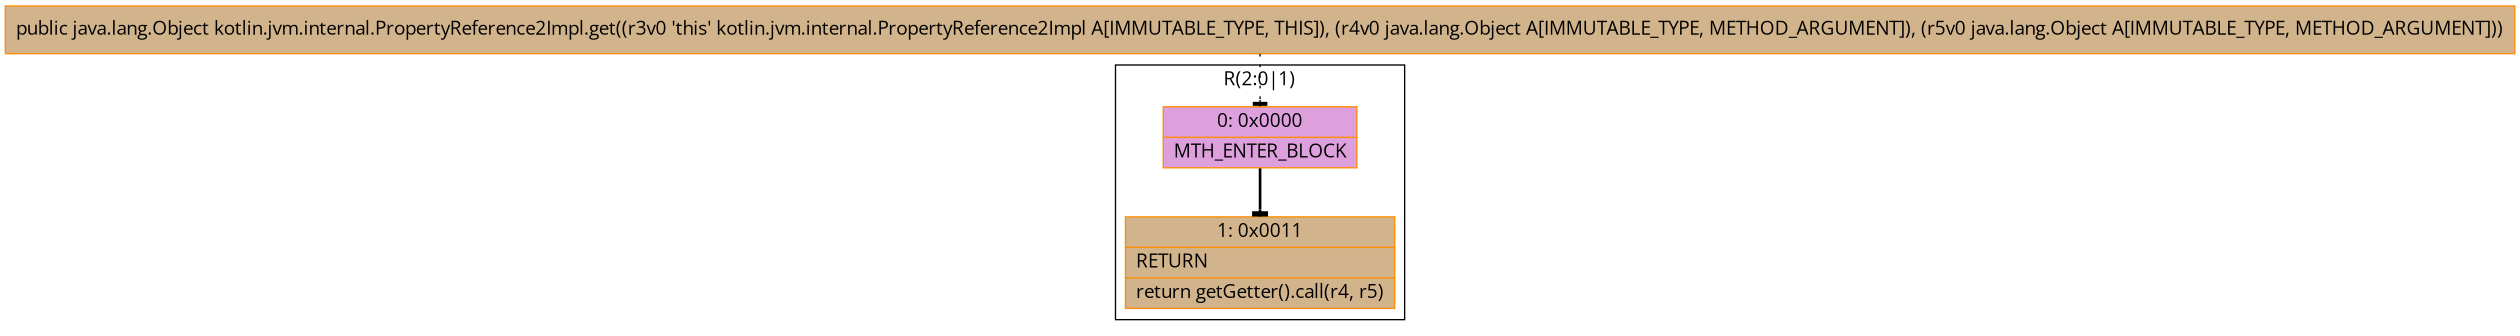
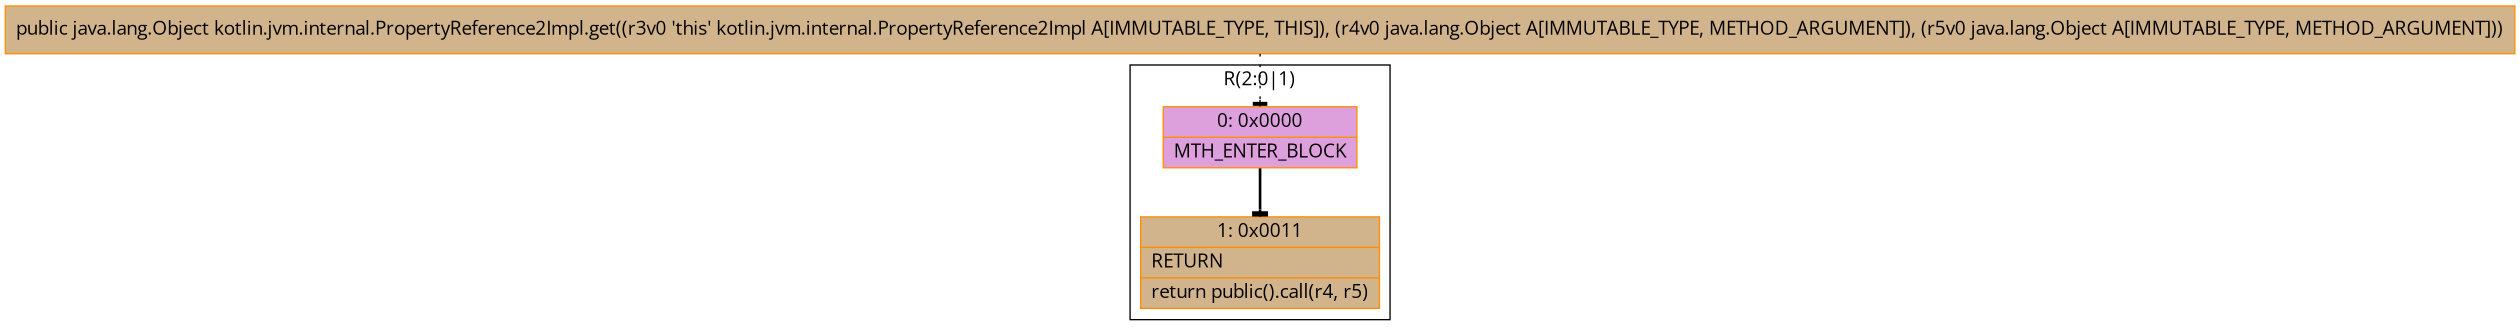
node "1: 0x0011": text "return getGetter().call(r4, r5)" -> "return public().call(r4, r5)"
